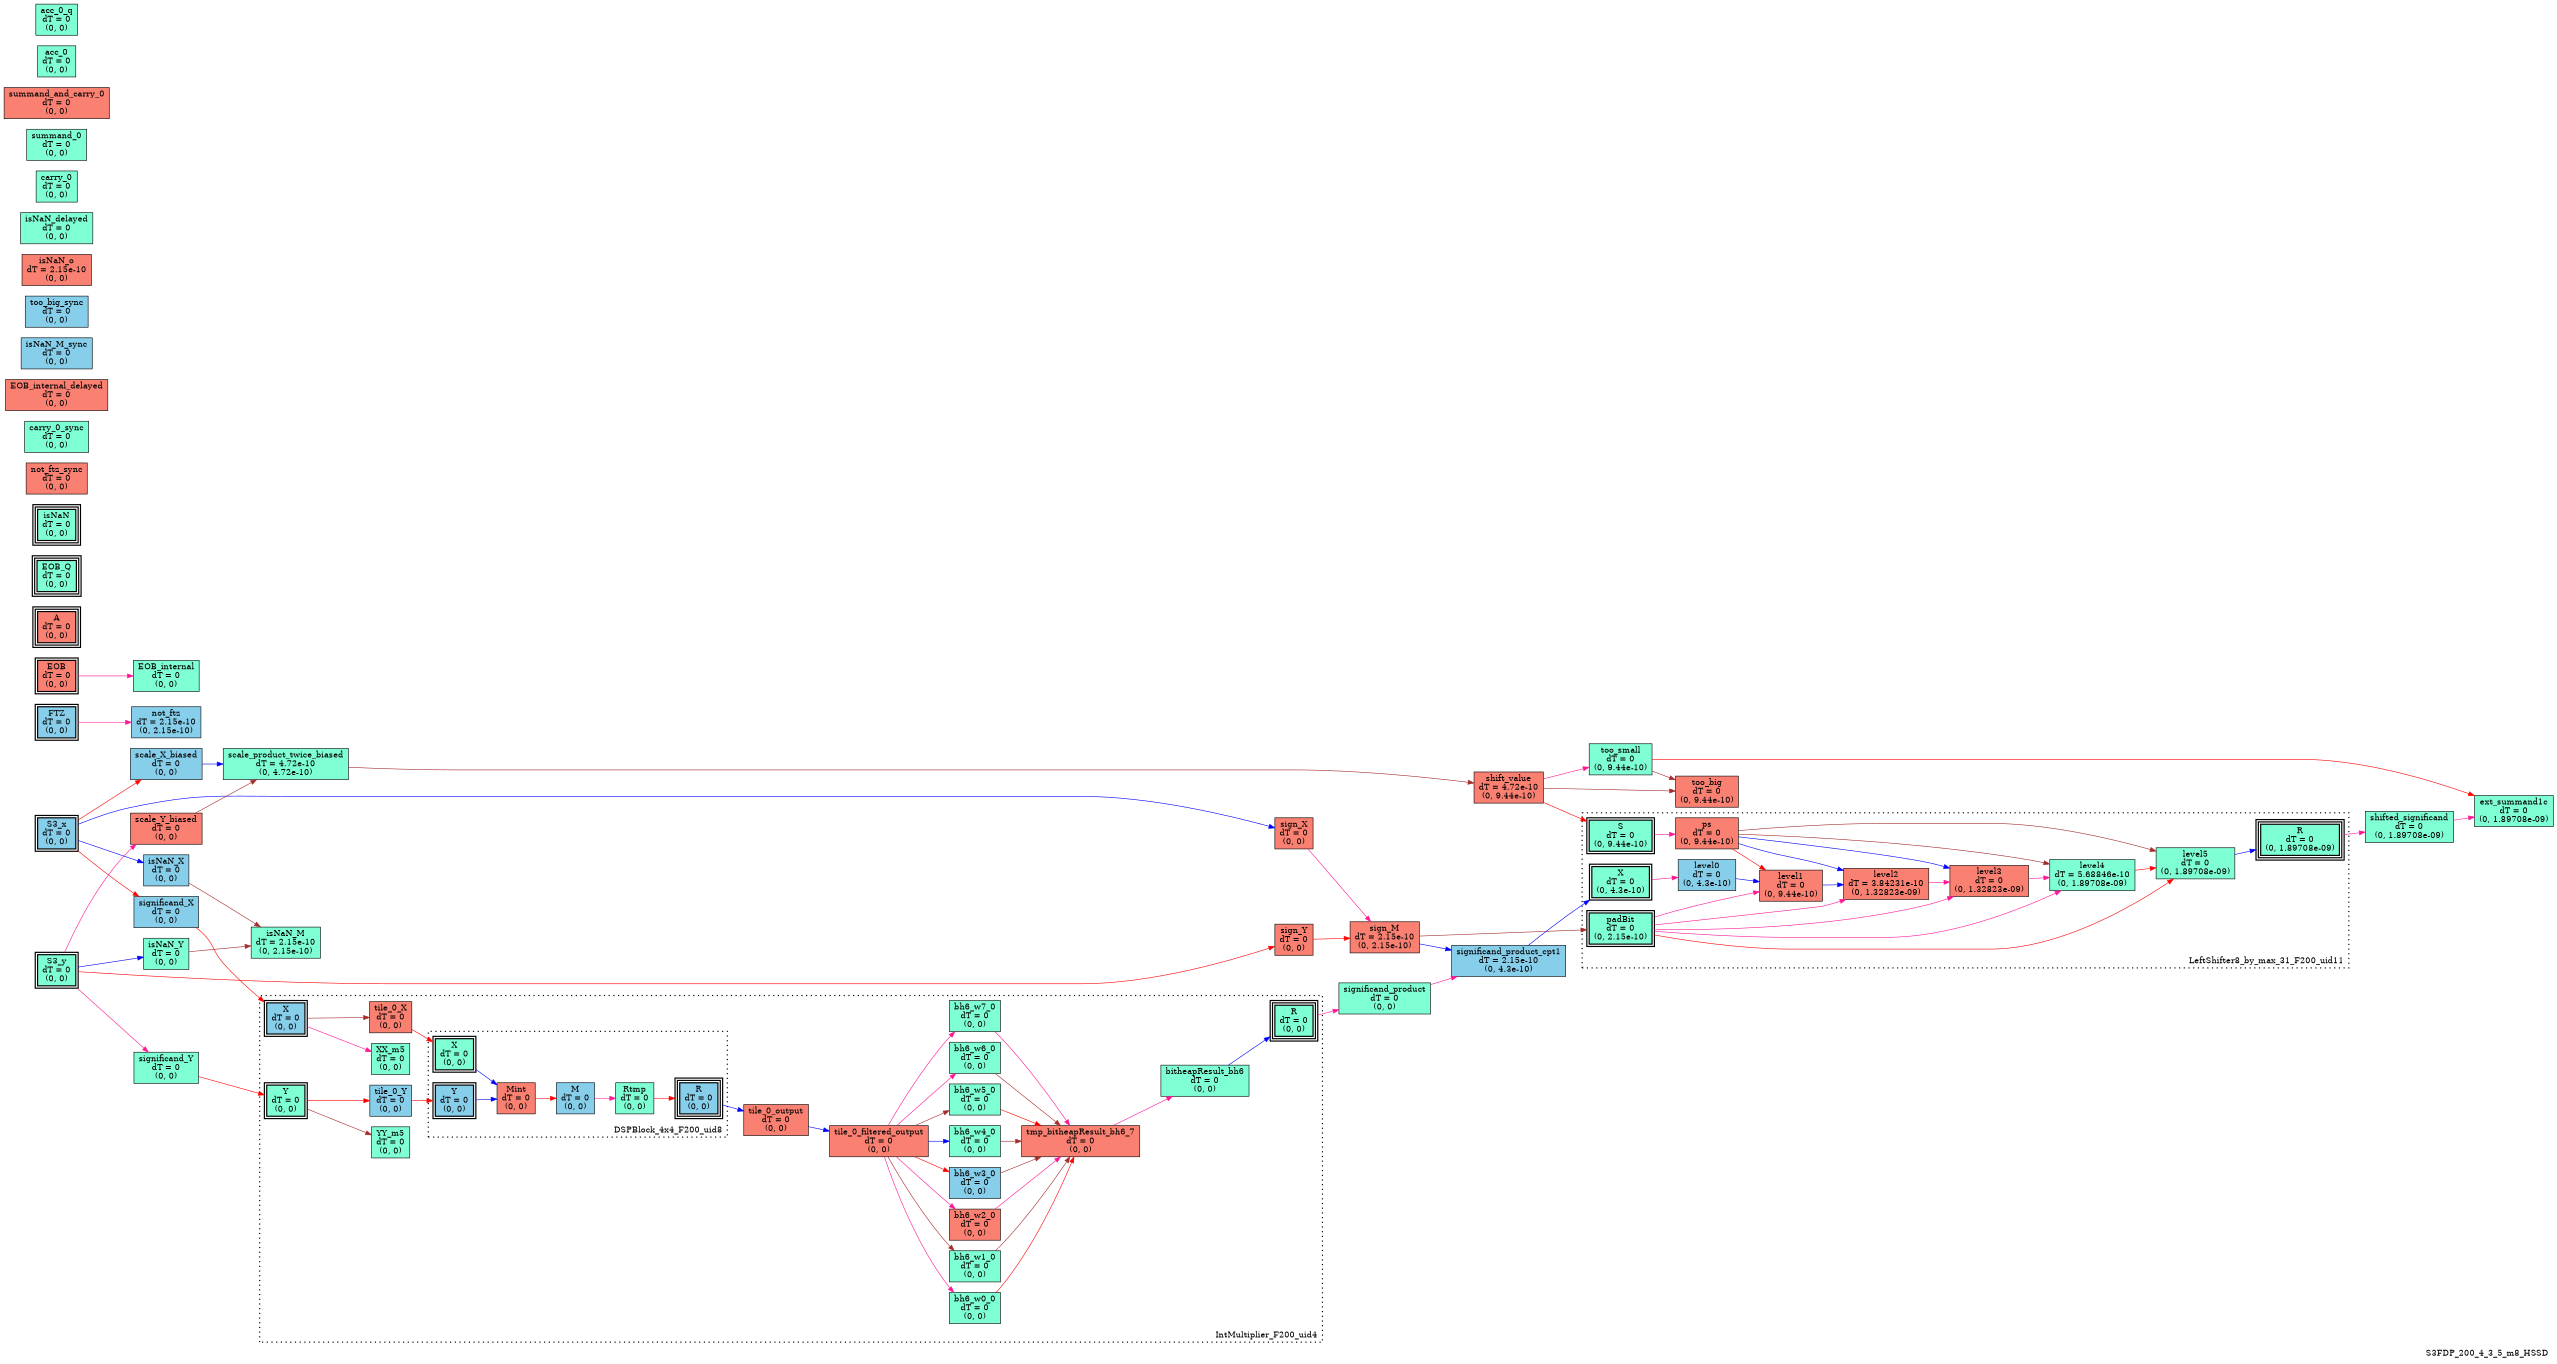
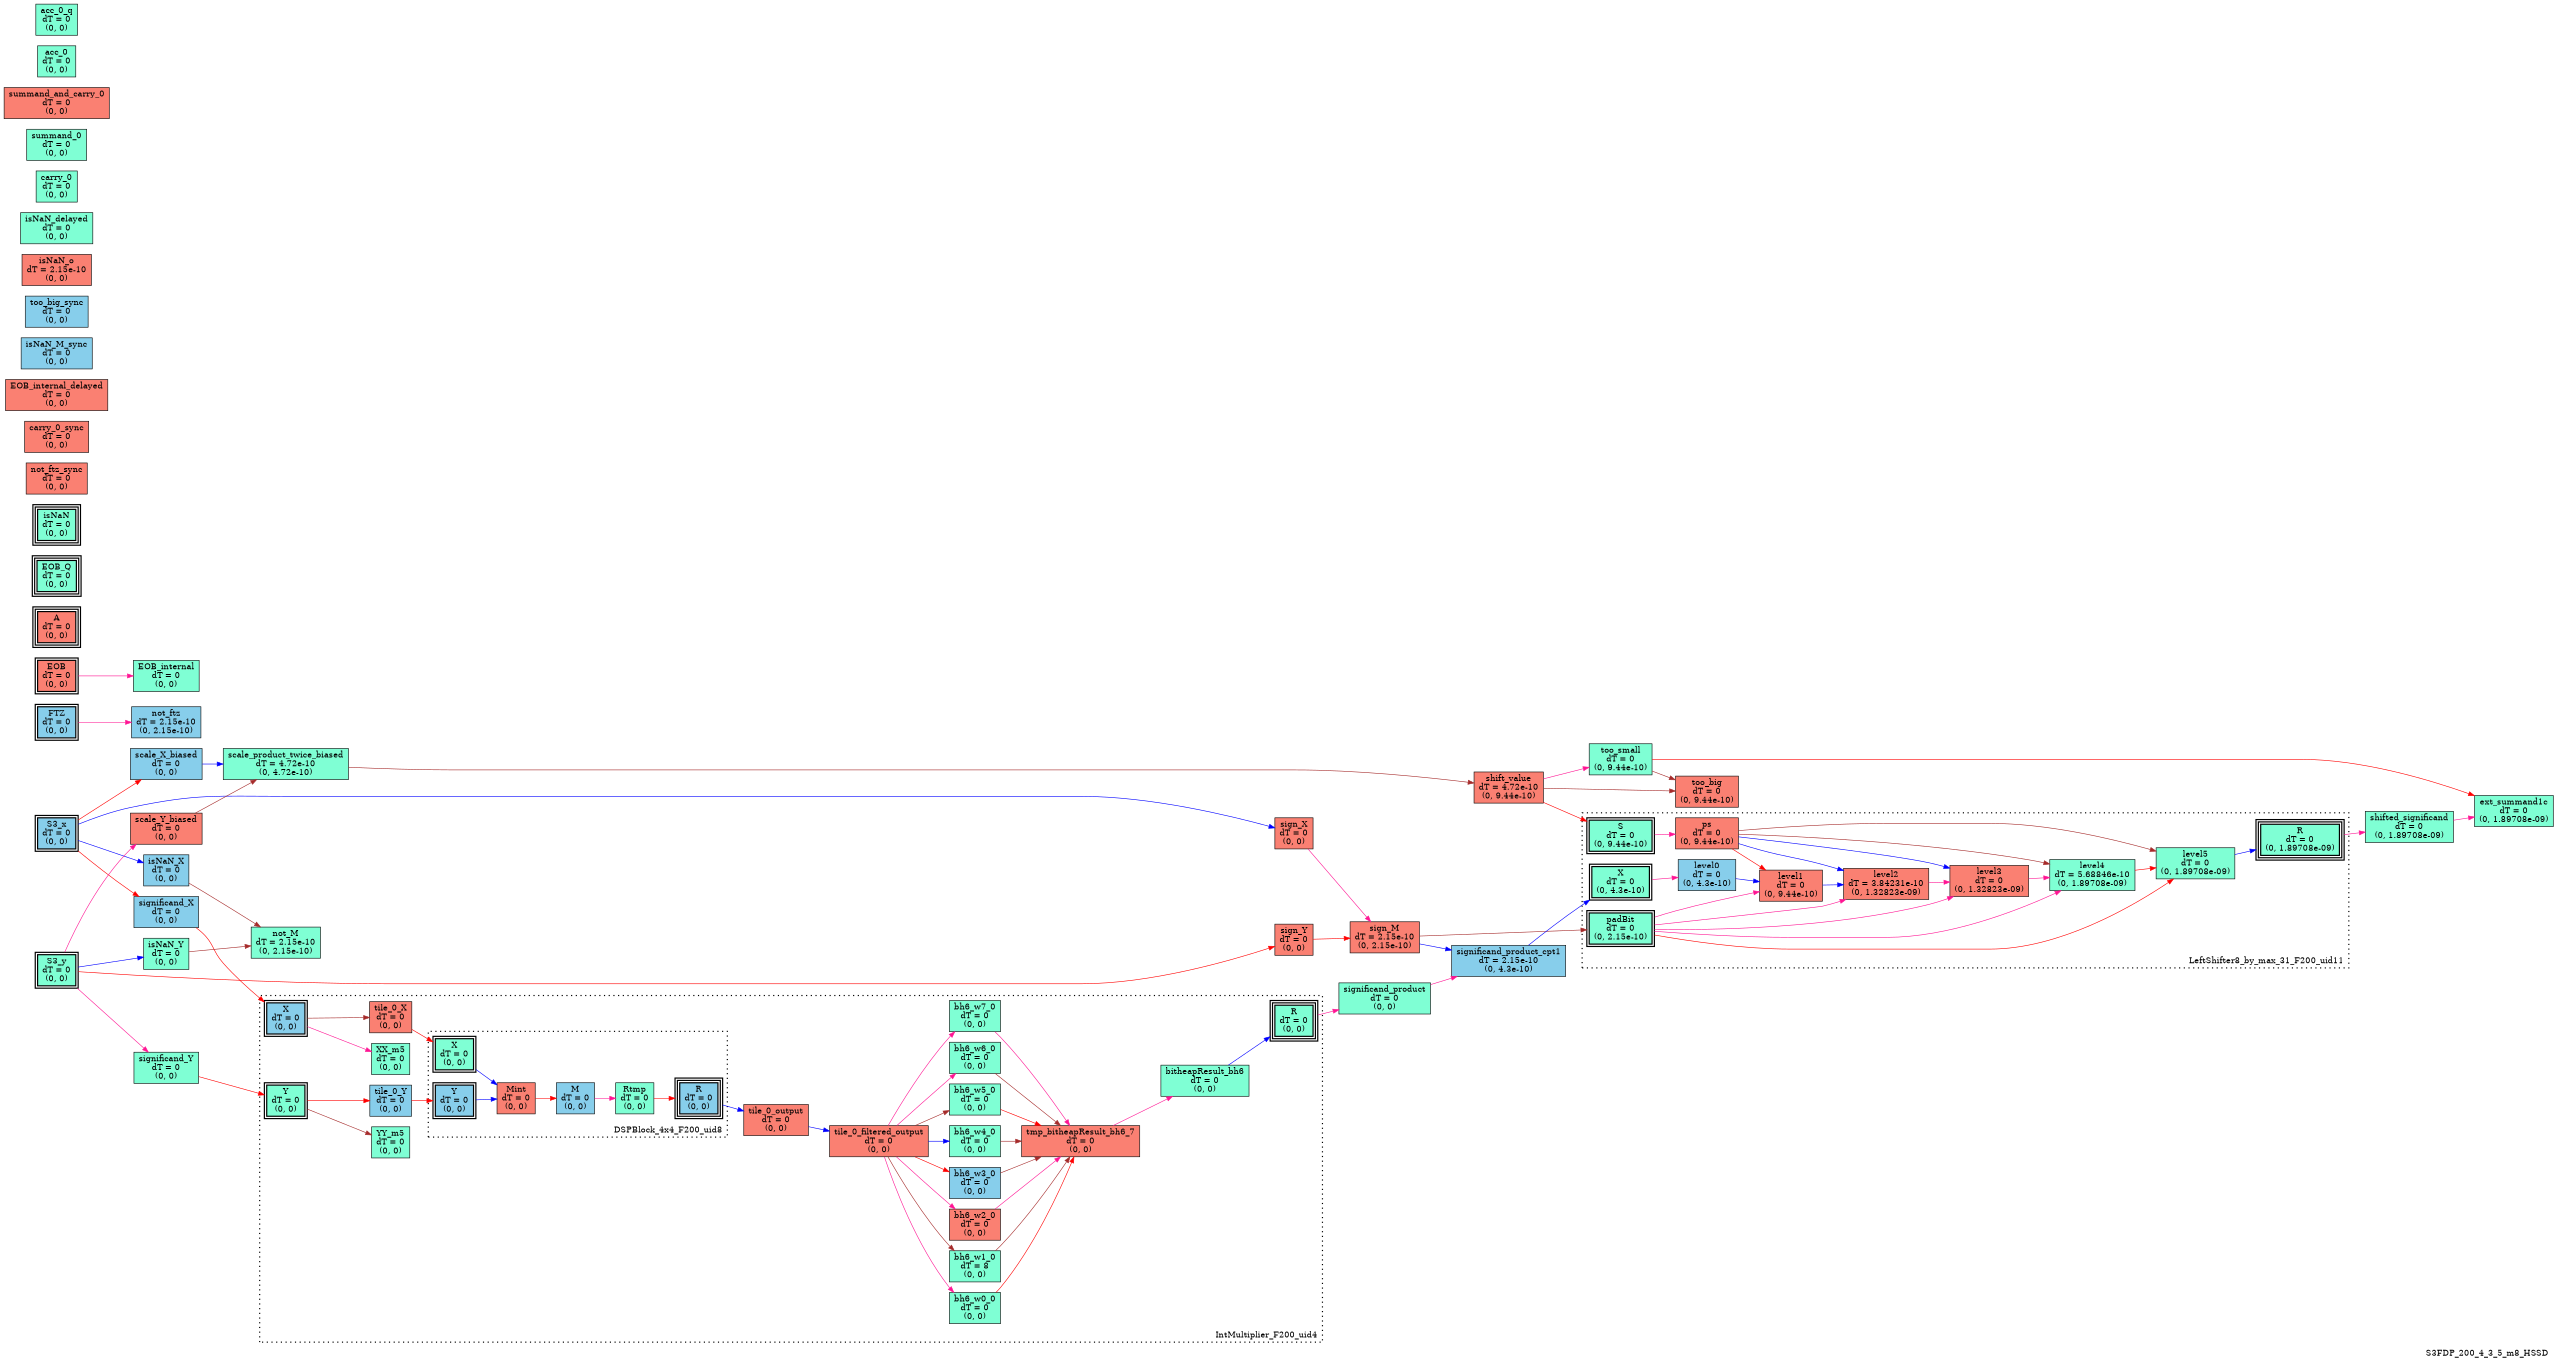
node "carry_0_sync dT = 0 (0, 0)": fillcolor aquamarine -> salmon
node "isNaN_M dT = 2.15e-10 (0, 2.15e-10)": label "isNaN_M dT = 2.15e-10 (0, 2.15e-10)" -> "not_M dT = 2.15e-10 (0, 2.15e-10)"
node "bh6_w1_0 dT = 0 (0, 0)": label "bh6_w1_0 dT = 0 (0, 0)" -> "bh6_w1_0 dT = 8 (0, 0)"
